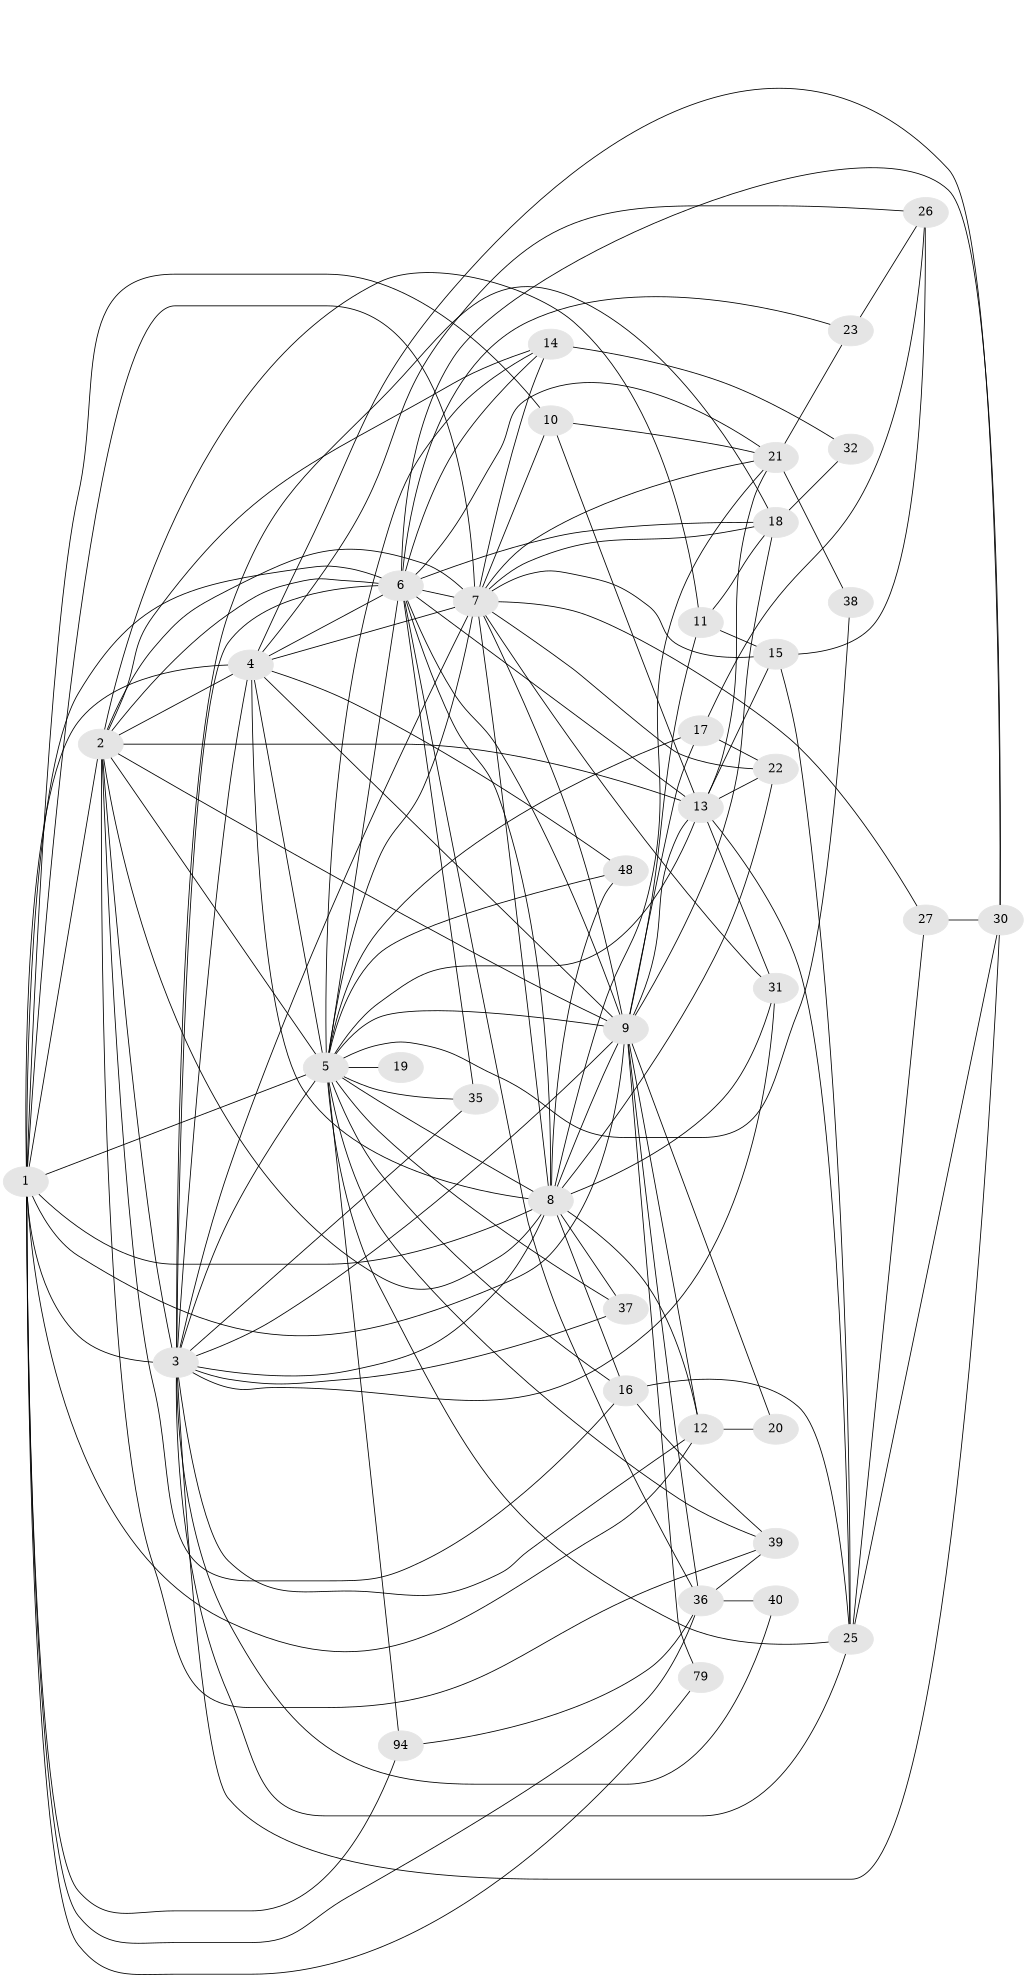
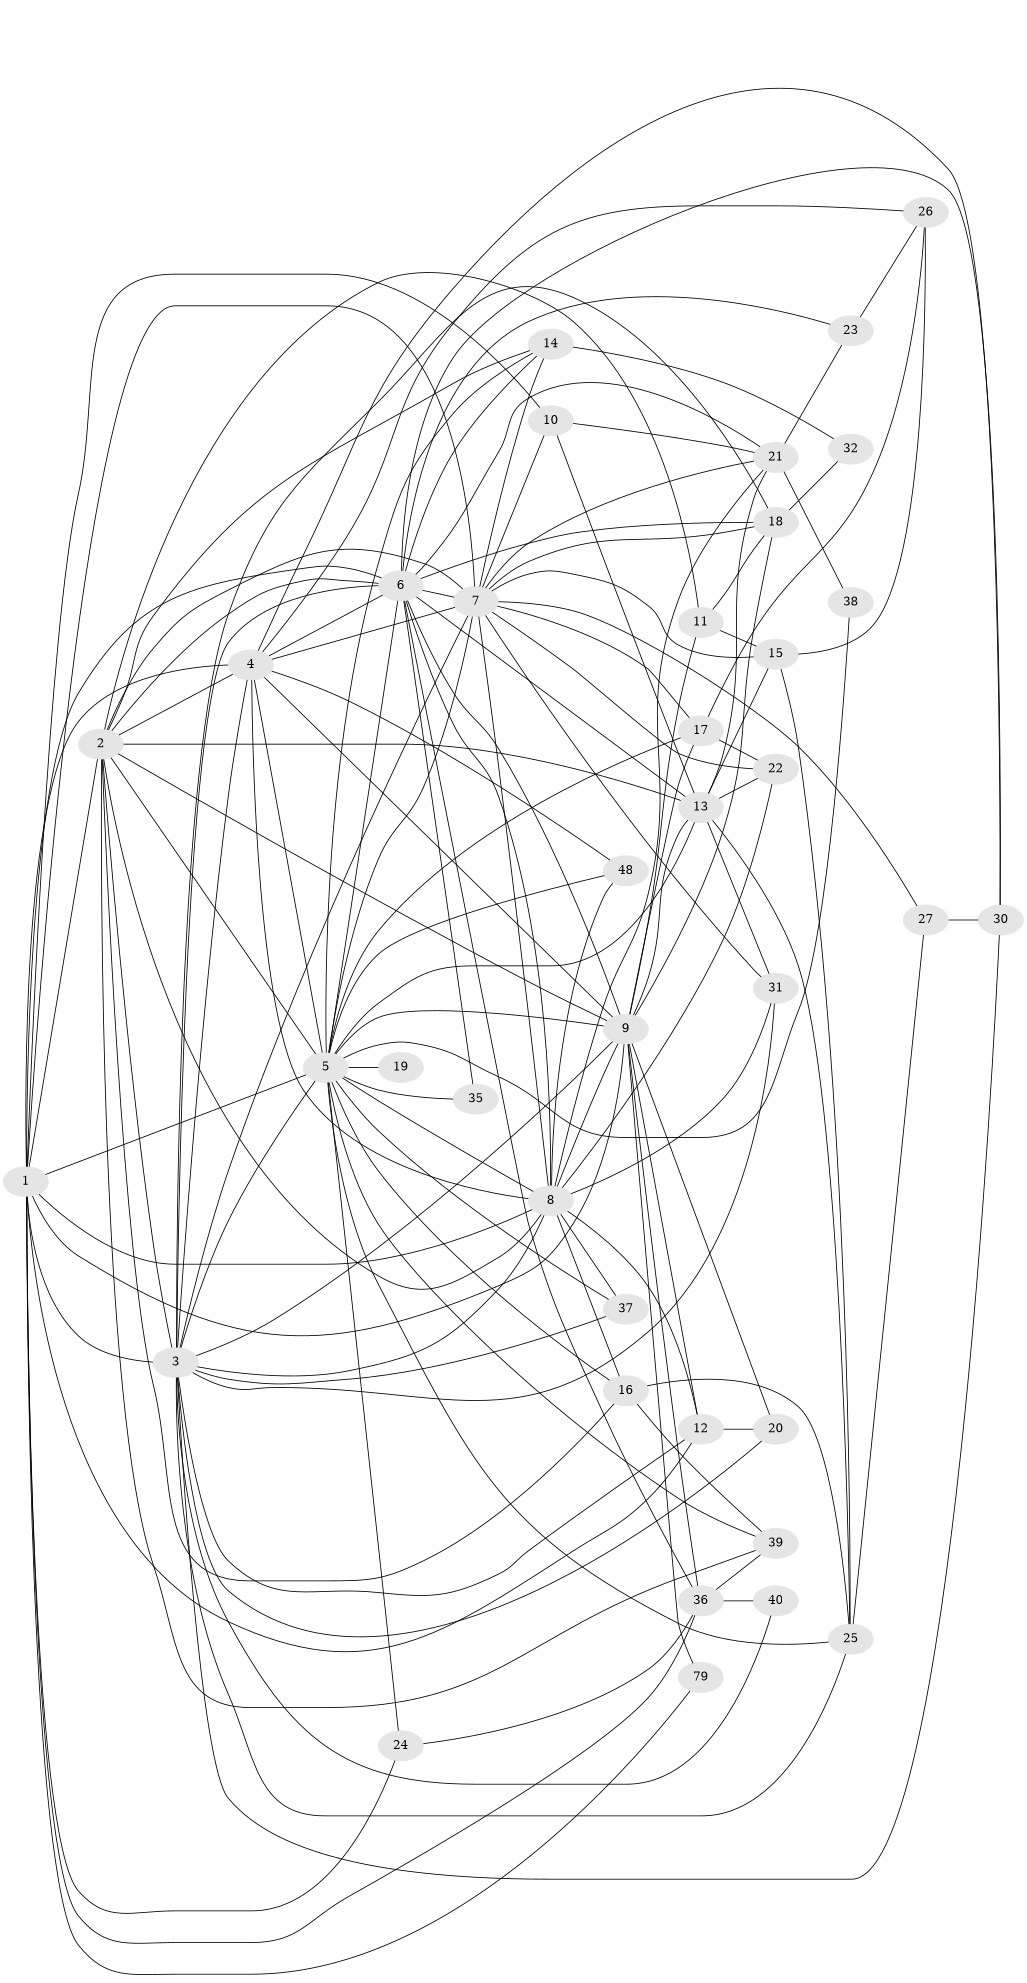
edge "7" -- "9": now "7" -- "17"
edge "35" -- "3": now "20" -- "3"
edge "30" -- "25": removed
node "94": label "94" -> "24"
